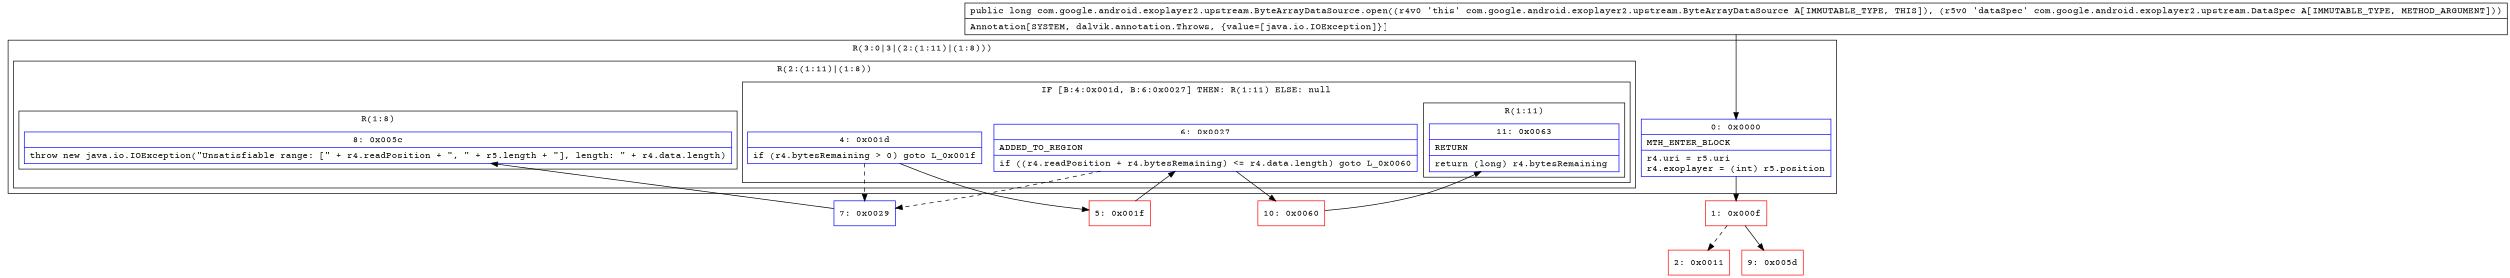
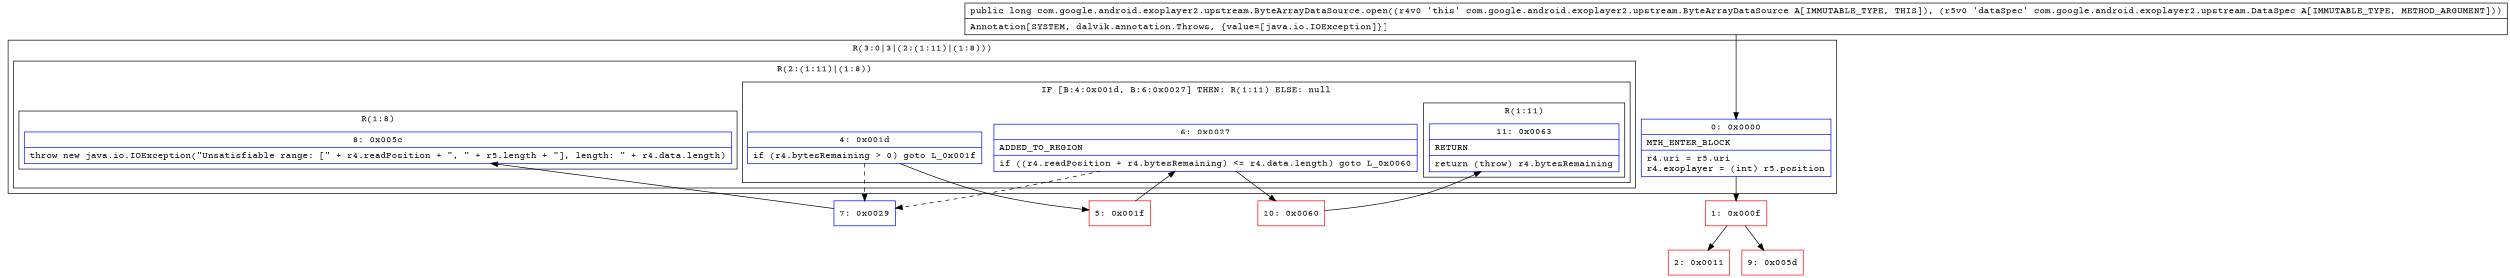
node "11: 0x0063": text "return (long) r4.bytesRemaining" -> "return (throw) r4.bytesRemaining"
edge "1: 0x000f" -> "2: 0x0011": style dashed -> solid
